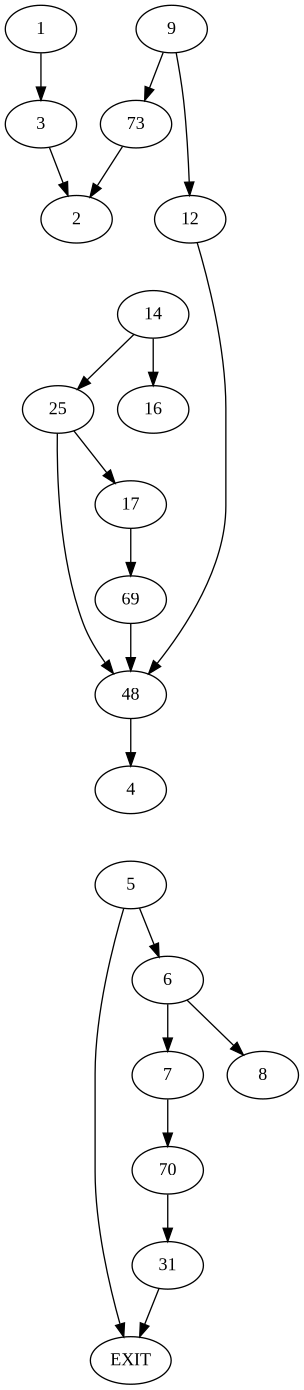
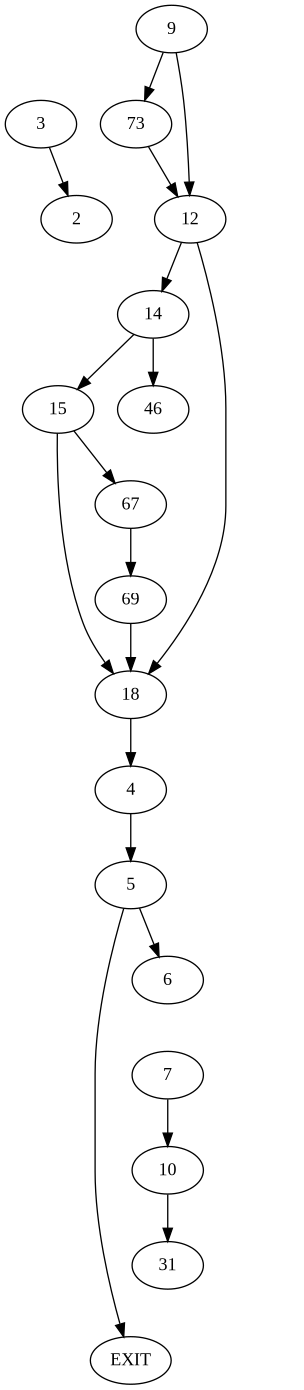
node "1": removed
edge "73" -> "2": now "73" -> "12"
edge "12" -> "14": added
node "25": label "25" -> "15"
node "16": label "16" -> "46"
node "17": label "17" -> "67"
node "48": label "48" -> "18"
edge "4" -> "5": added
edge "6" -> "7": removed
node "8": removed
node "70": label "70" -> "10"
edge "31" -> "EXIT": removed
